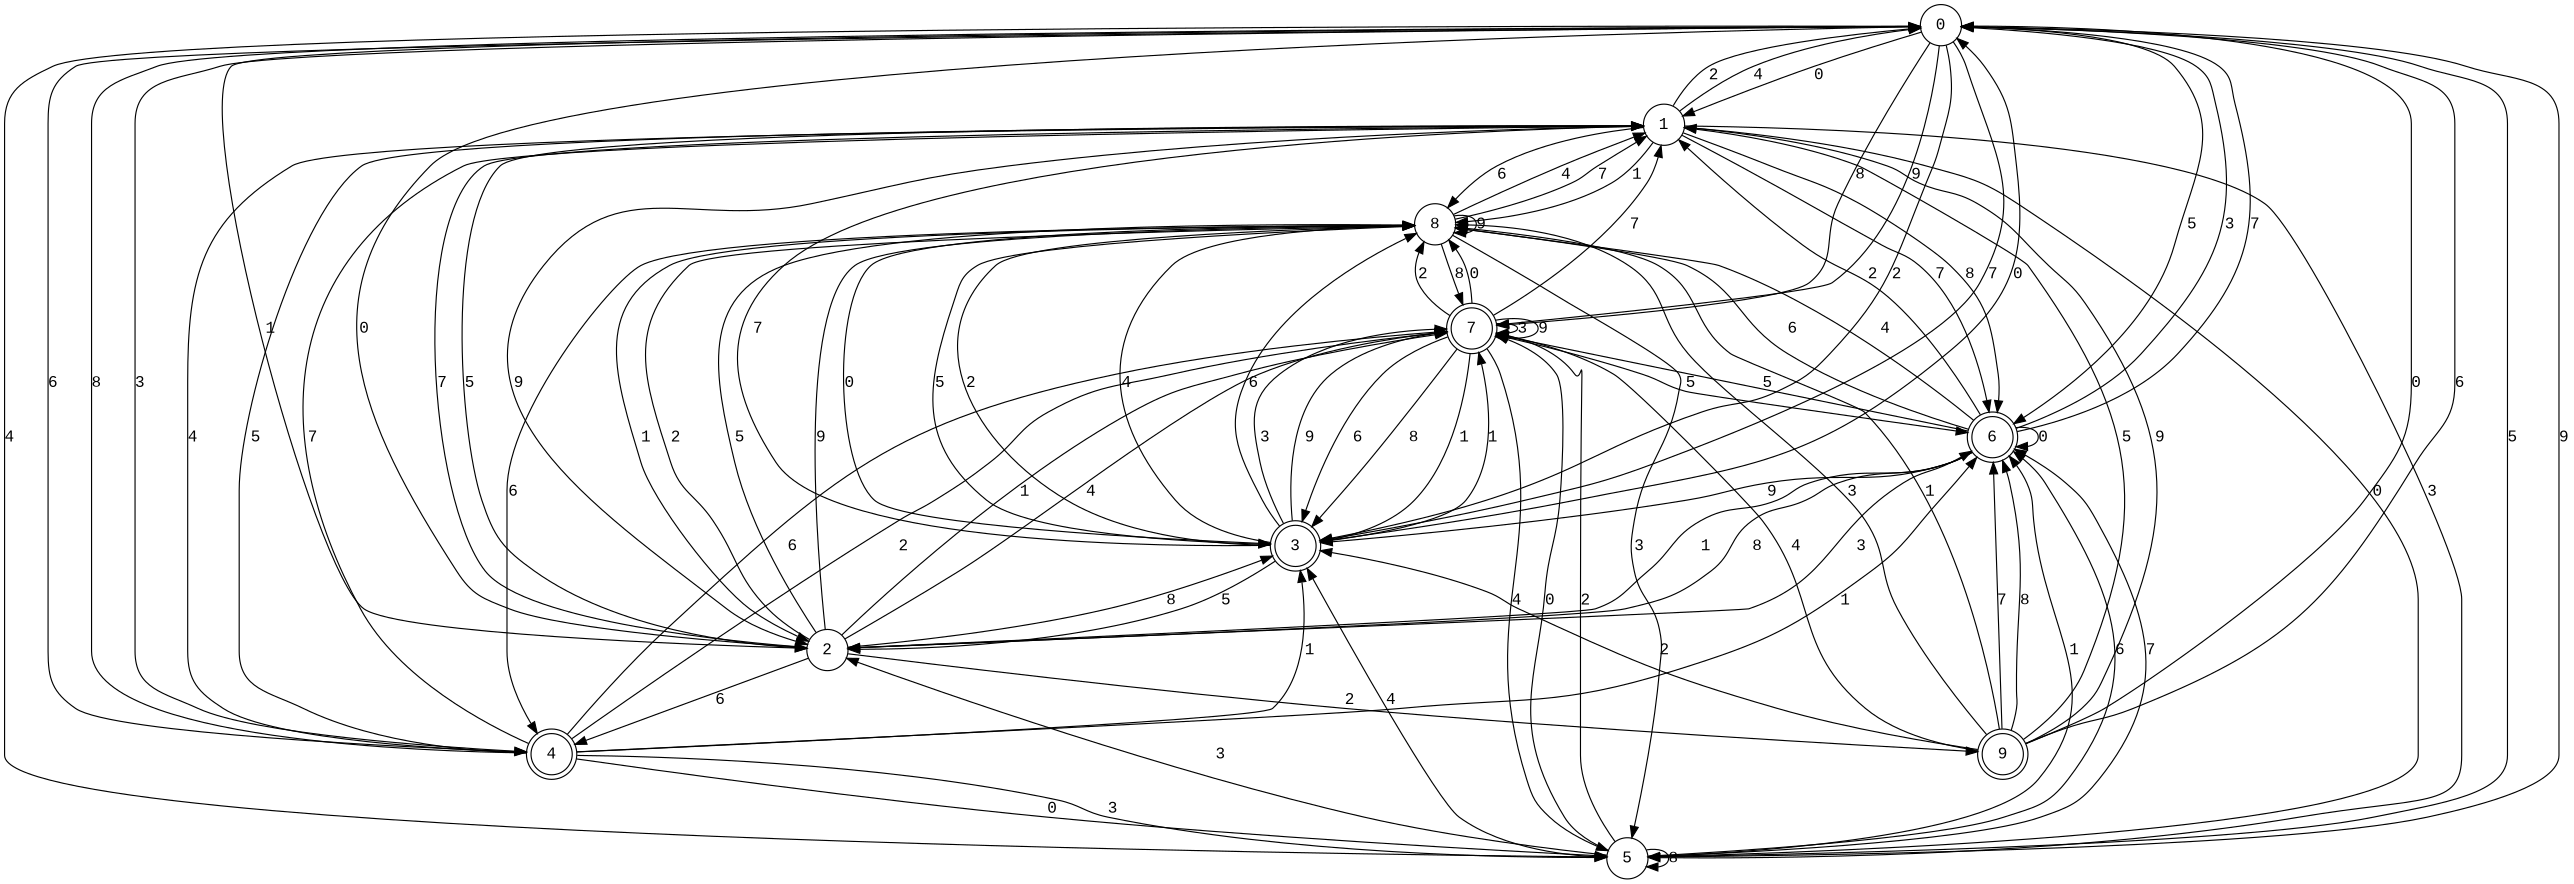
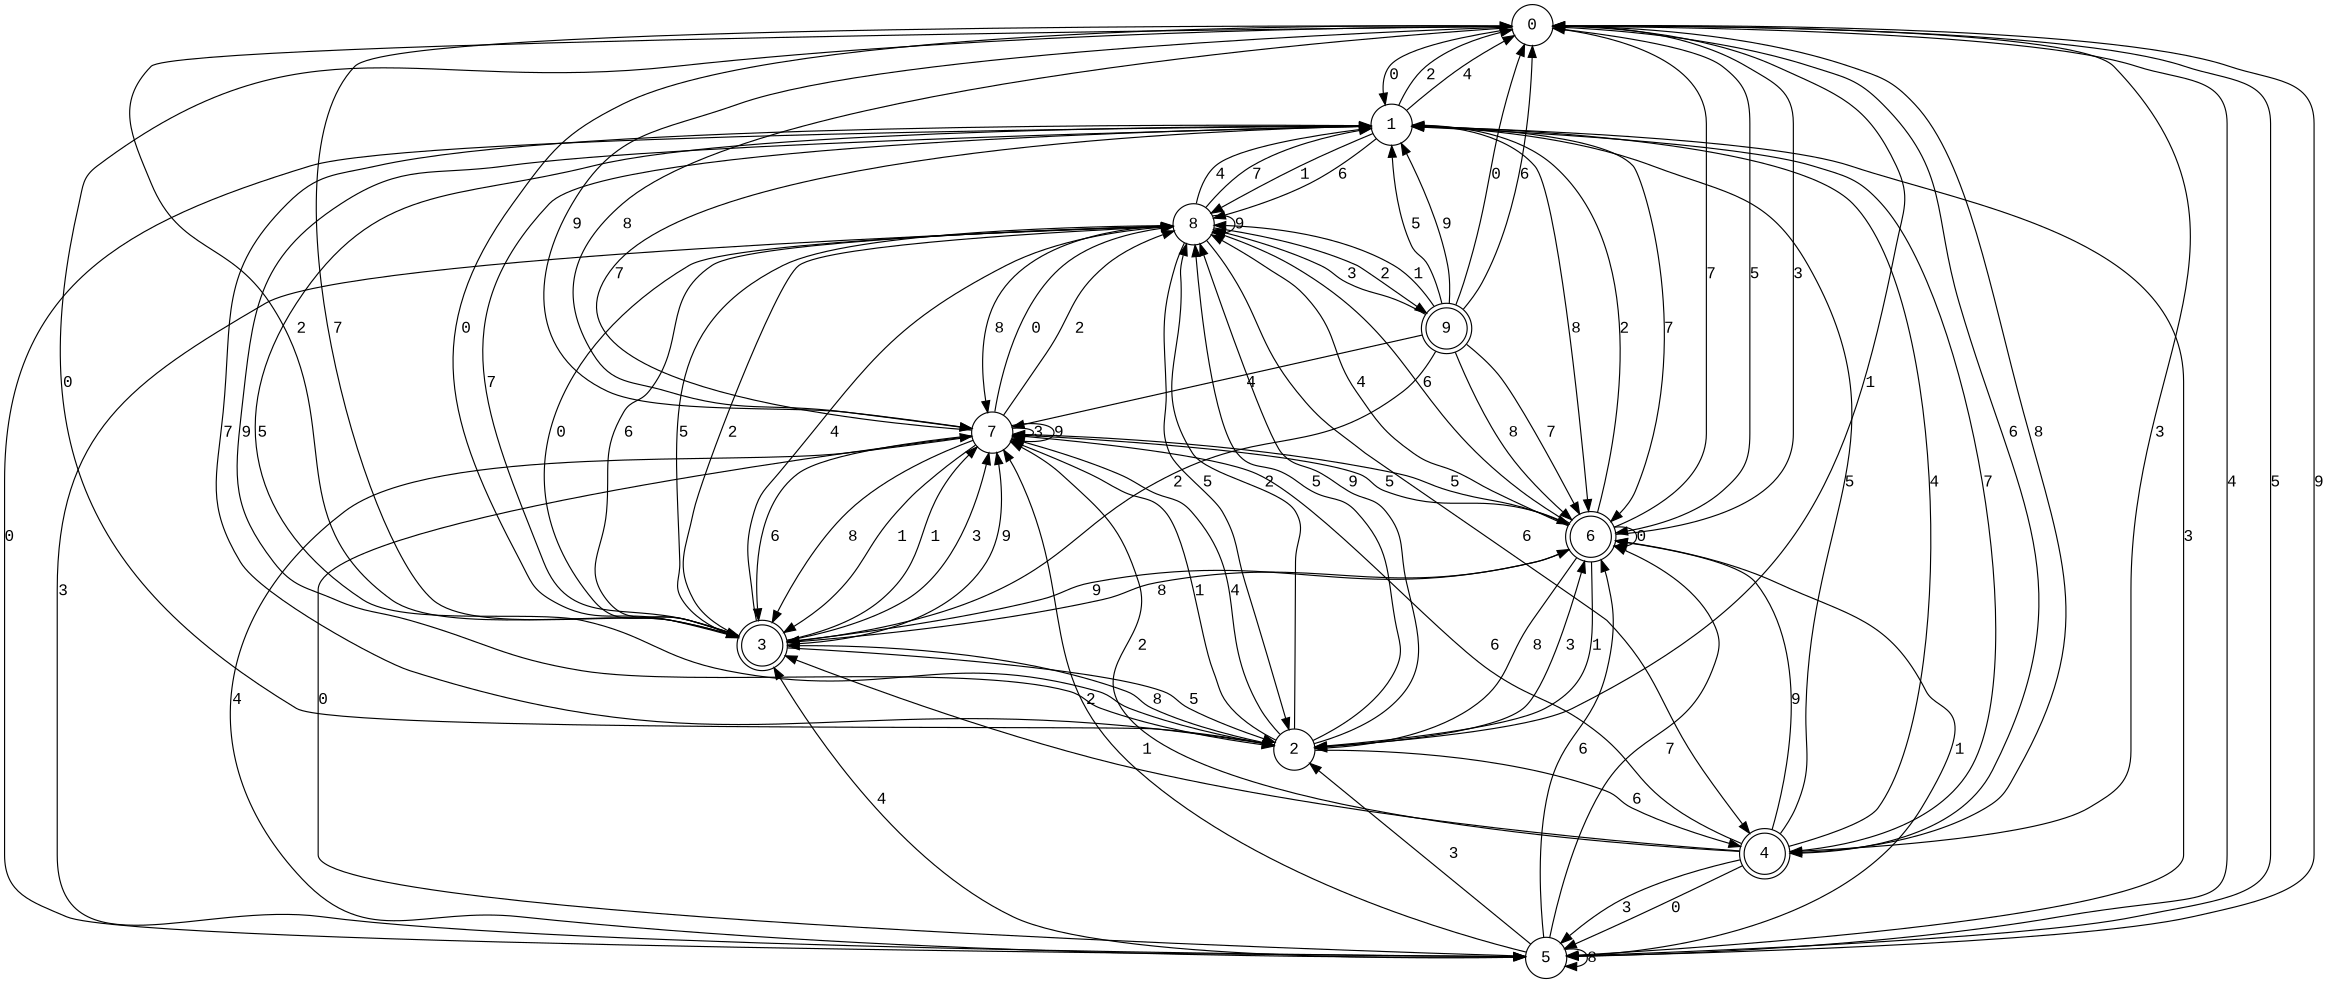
node "7": shape doublecircle -> circle
edge "8" -> "2": label "1" -> "5"
edge "3" -> "6": added, label "8"
edge "4" -> "6": label "1" -> "9"
edge "2" -> "9": now "8" -> "9"
